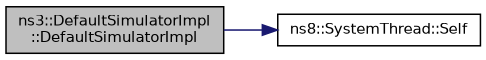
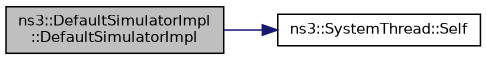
node "ns8::SystemThread::Self": label "ns8::SystemThread::Self" -> "ns3::SystemThread::Self"
